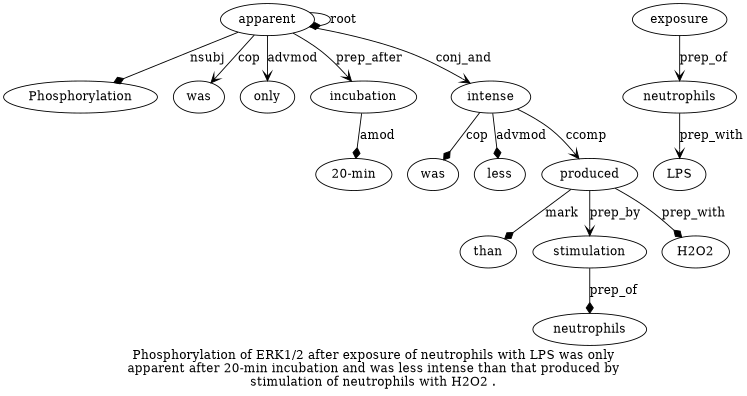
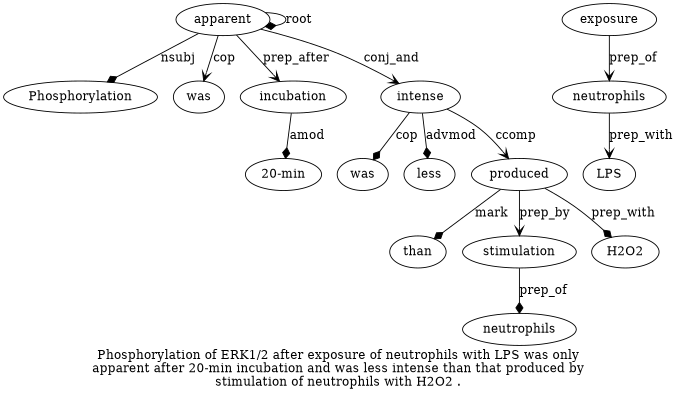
node "only": removed
